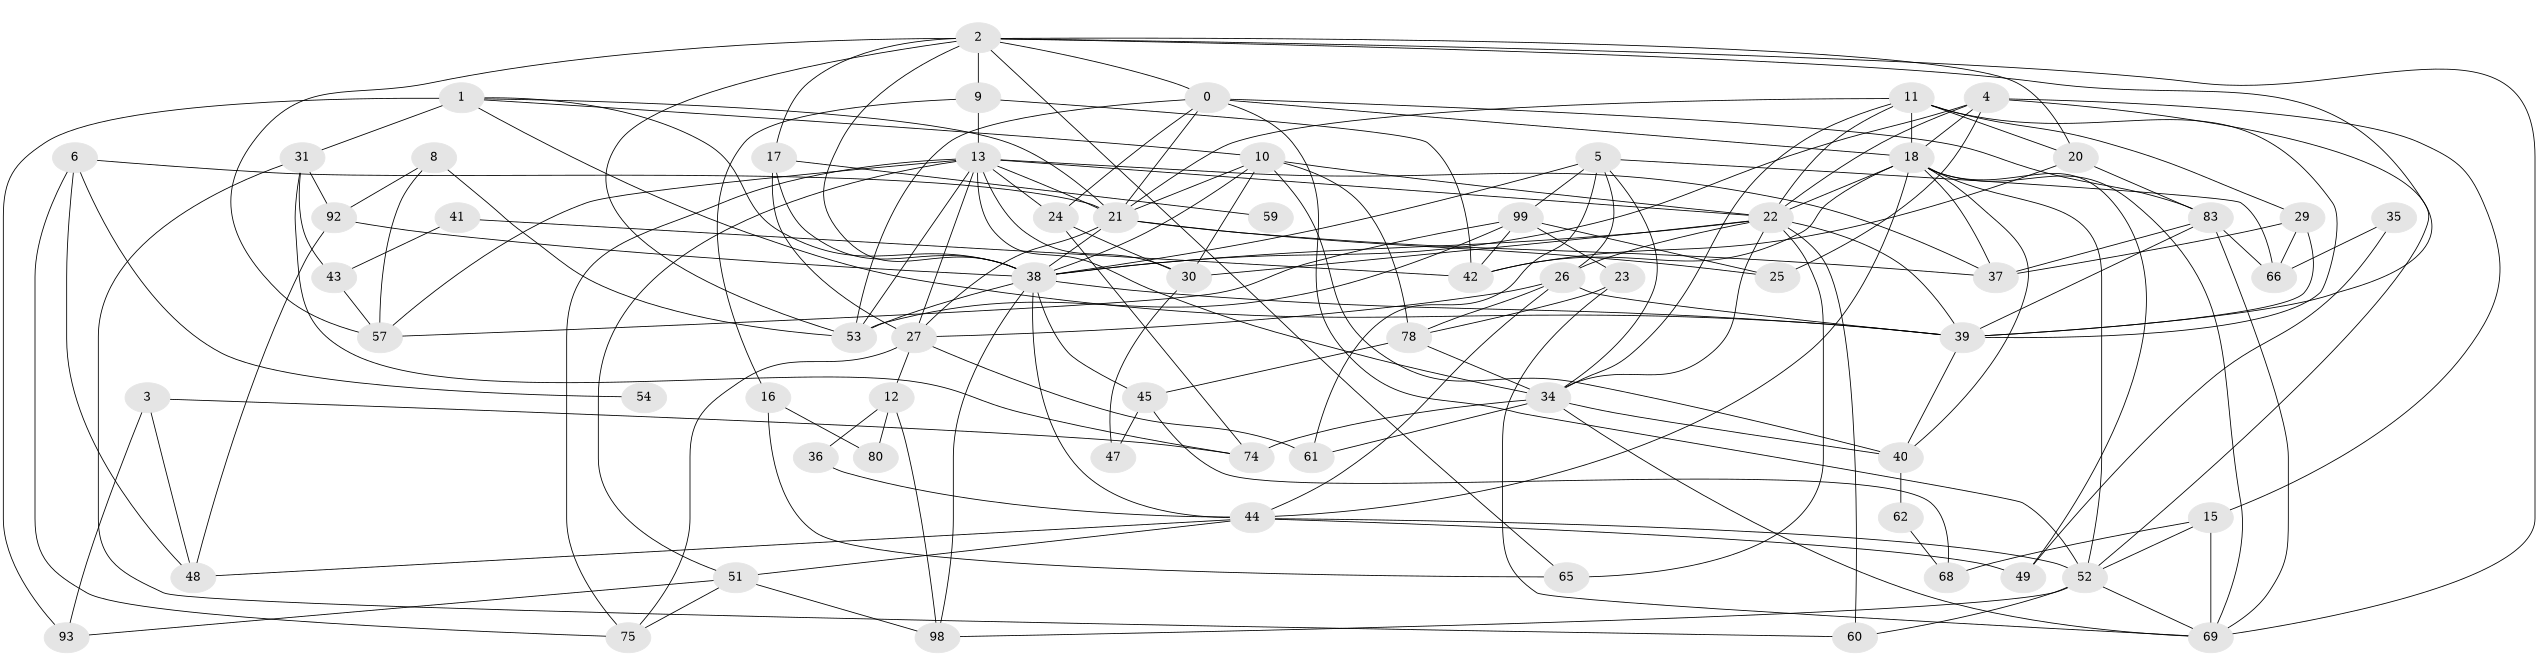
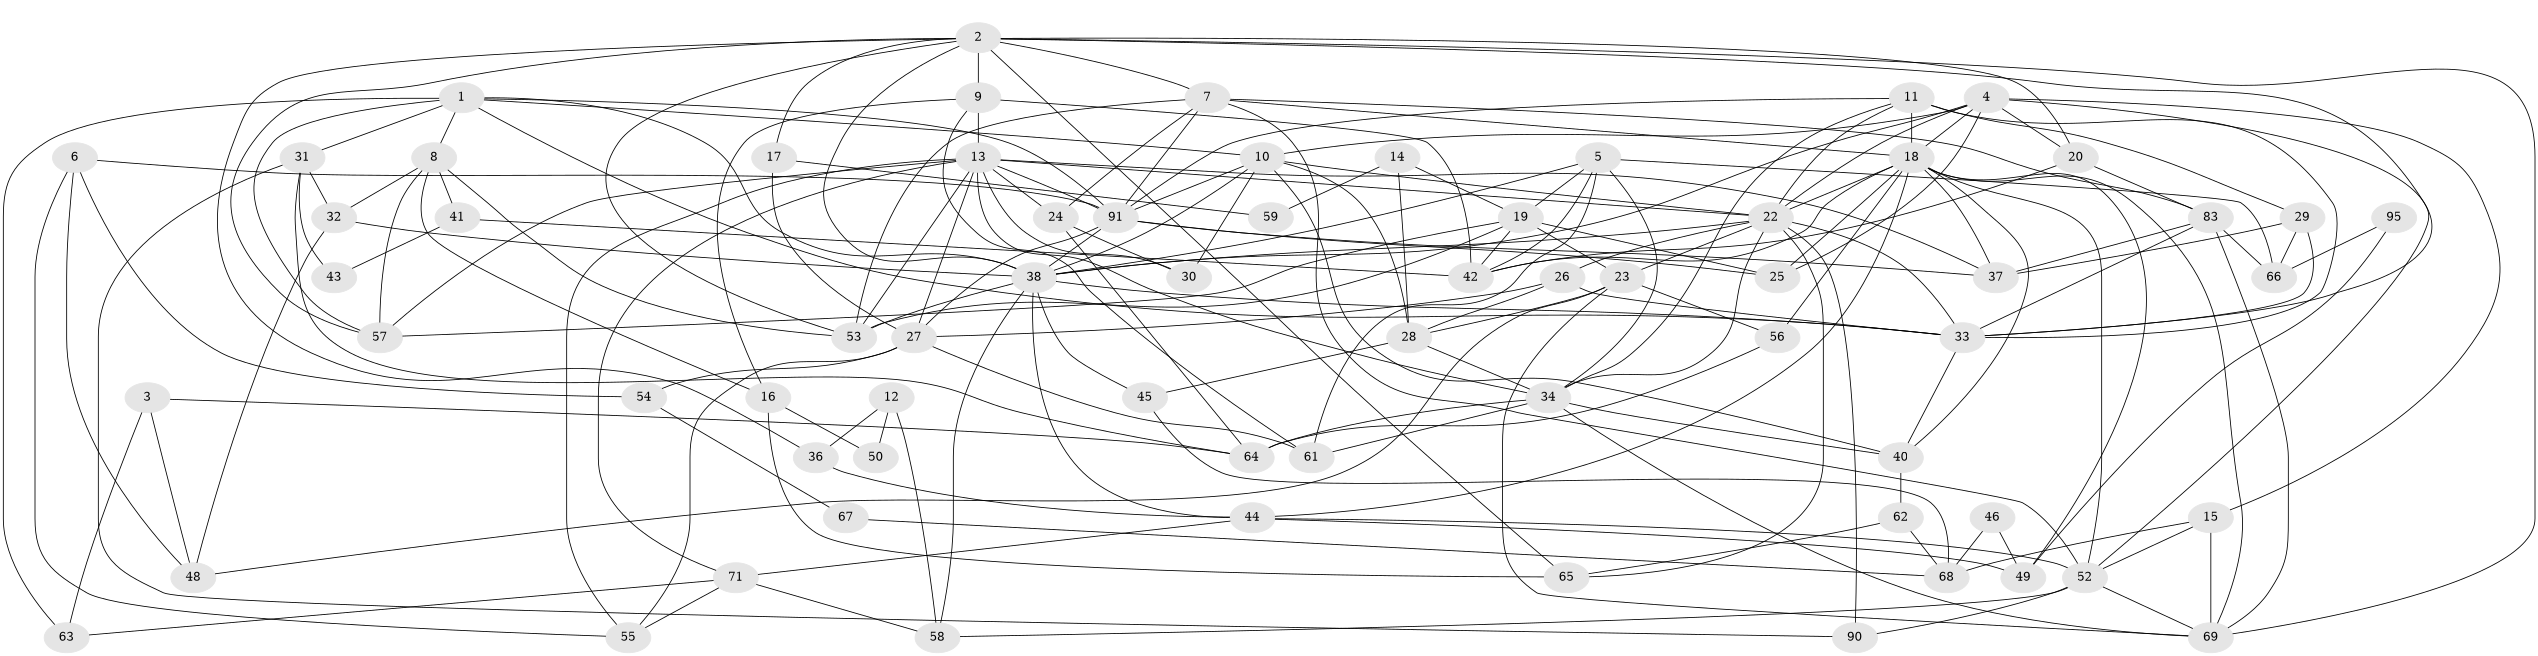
node "0": label "0" -> "7"
edge "1" -- "8": added
edge "11" -- "20": now "4" -- "20"
edge "4" -- "10": added
edge "2" -- "36": added
node "14": added
edge "8" -- "41": added
node "92": label "92" -> "32"
node "21": label "21" -> "91"
node "99": label "99" -> "19"
node "35": label "35" -> "95"
edge "18" -- "25": added
edge "5" -- "26": now "5" -- "42"
edge "17" -- "38": removed
edge "22" -- "30": now "22" -- "23"
edge "9" -- "61": added
edge "8" -- "16": added
edge "43" -- "57": now "1" -- "57"
node "78": label "78" -> "28"
node "56": added
node "39": label "39" -> "33"
edge "27" -- "12": now "27" -- "54"
edge "26" -- "44": removed
node "80": label "80" -> "50"
node "47": removed
node "74": label "74" -> "64"
node "67": added
node "46": added
edge "44" -- "48": now "23" -- "48"
edge "62" -- "65": added
node "51": label "51" -> "71"
node "93": label "93" -> "63"
node "75": label "75" -> "55"
node "98": label "98" -> "58"
node "60": label "60" -> "90"
